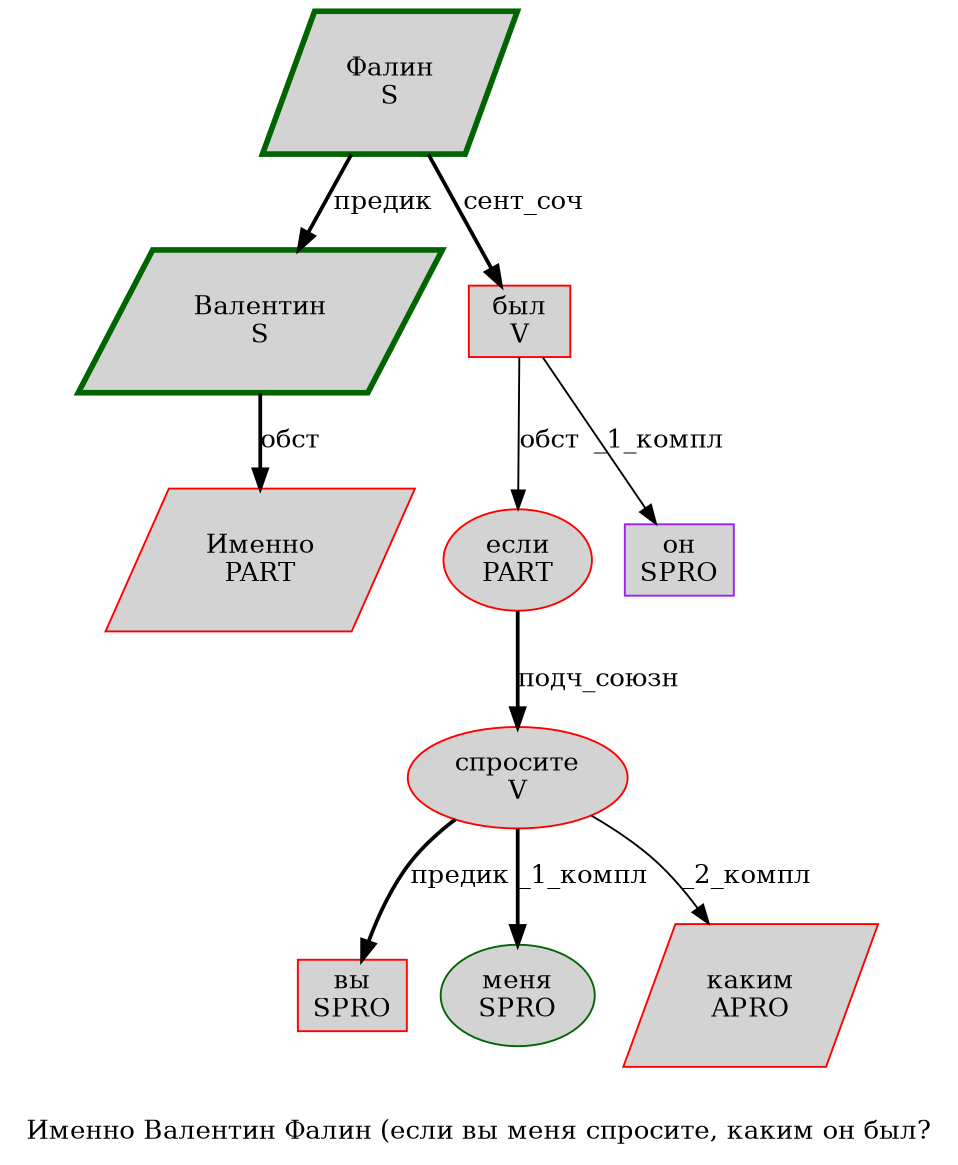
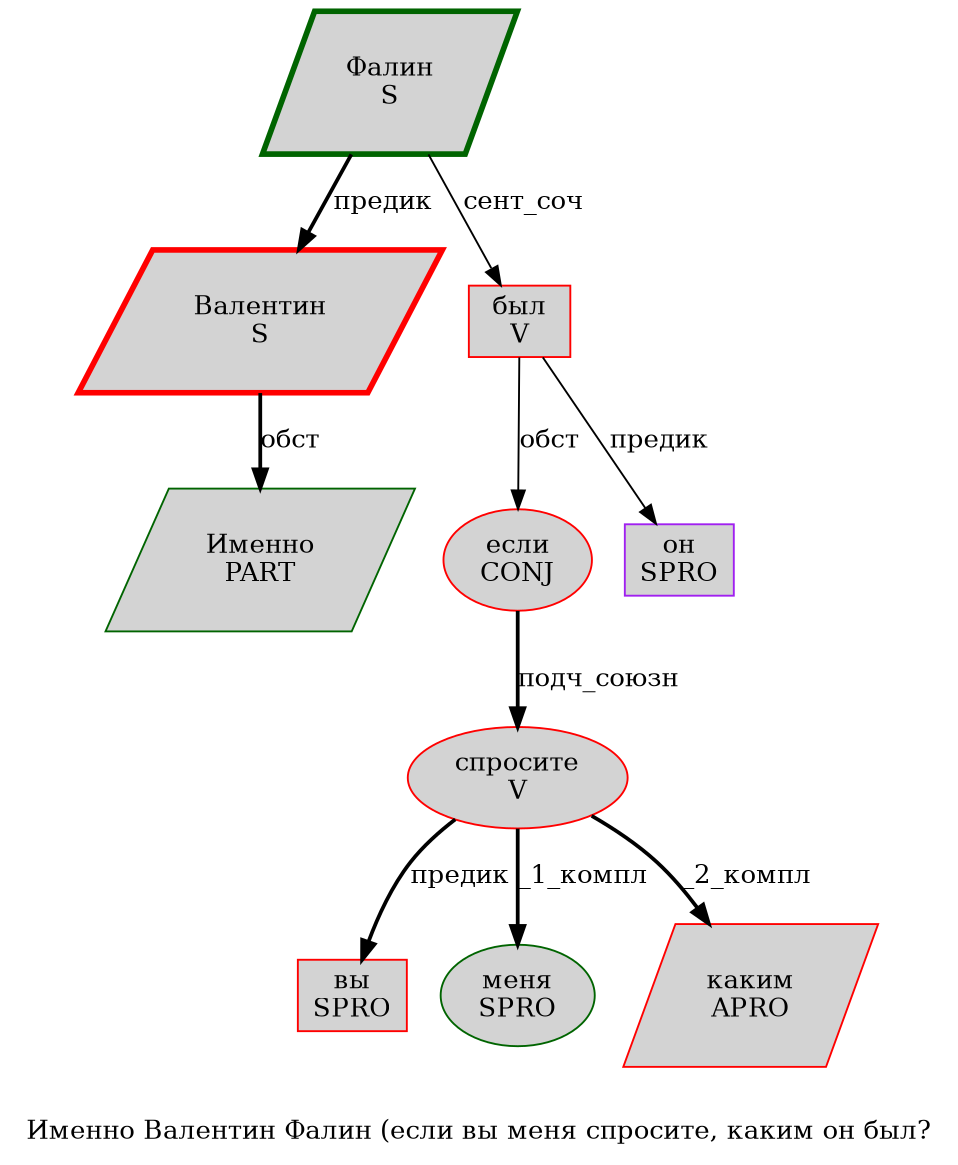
edge "Фалин S" -> "был V": style bold -> solid
node "Валентин S": color darkgreen -> red
edge "был V" -> "он SPRO": label "_1_компл" -> "предик"
node "Именно PART": color red -> darkgreen
node "если PART": label "если PART" -> "если CONJ"
edge "спросите V" -> "каким APRO": style solid -> bold
